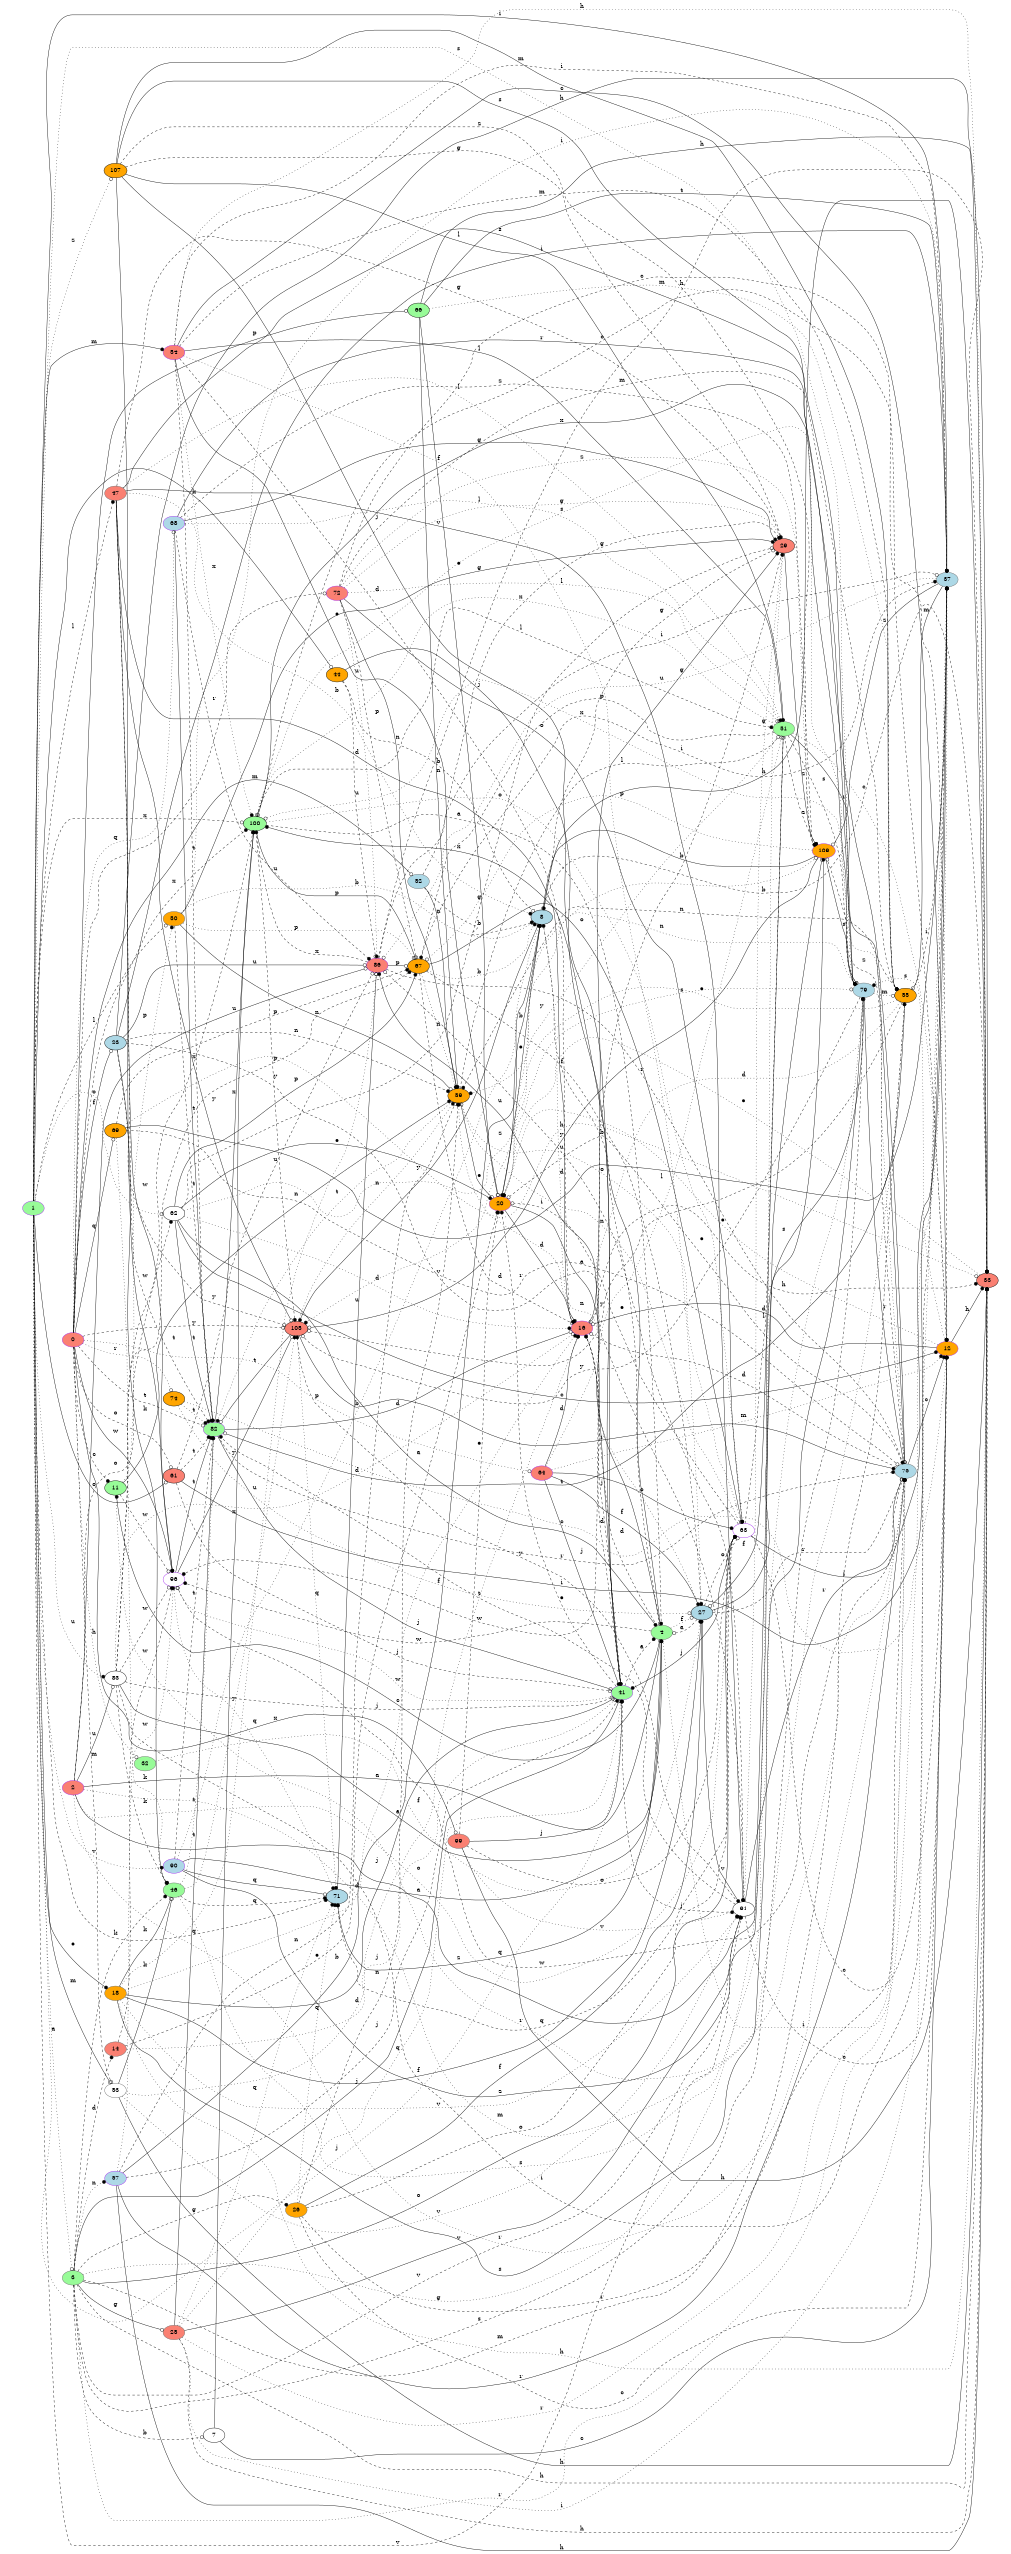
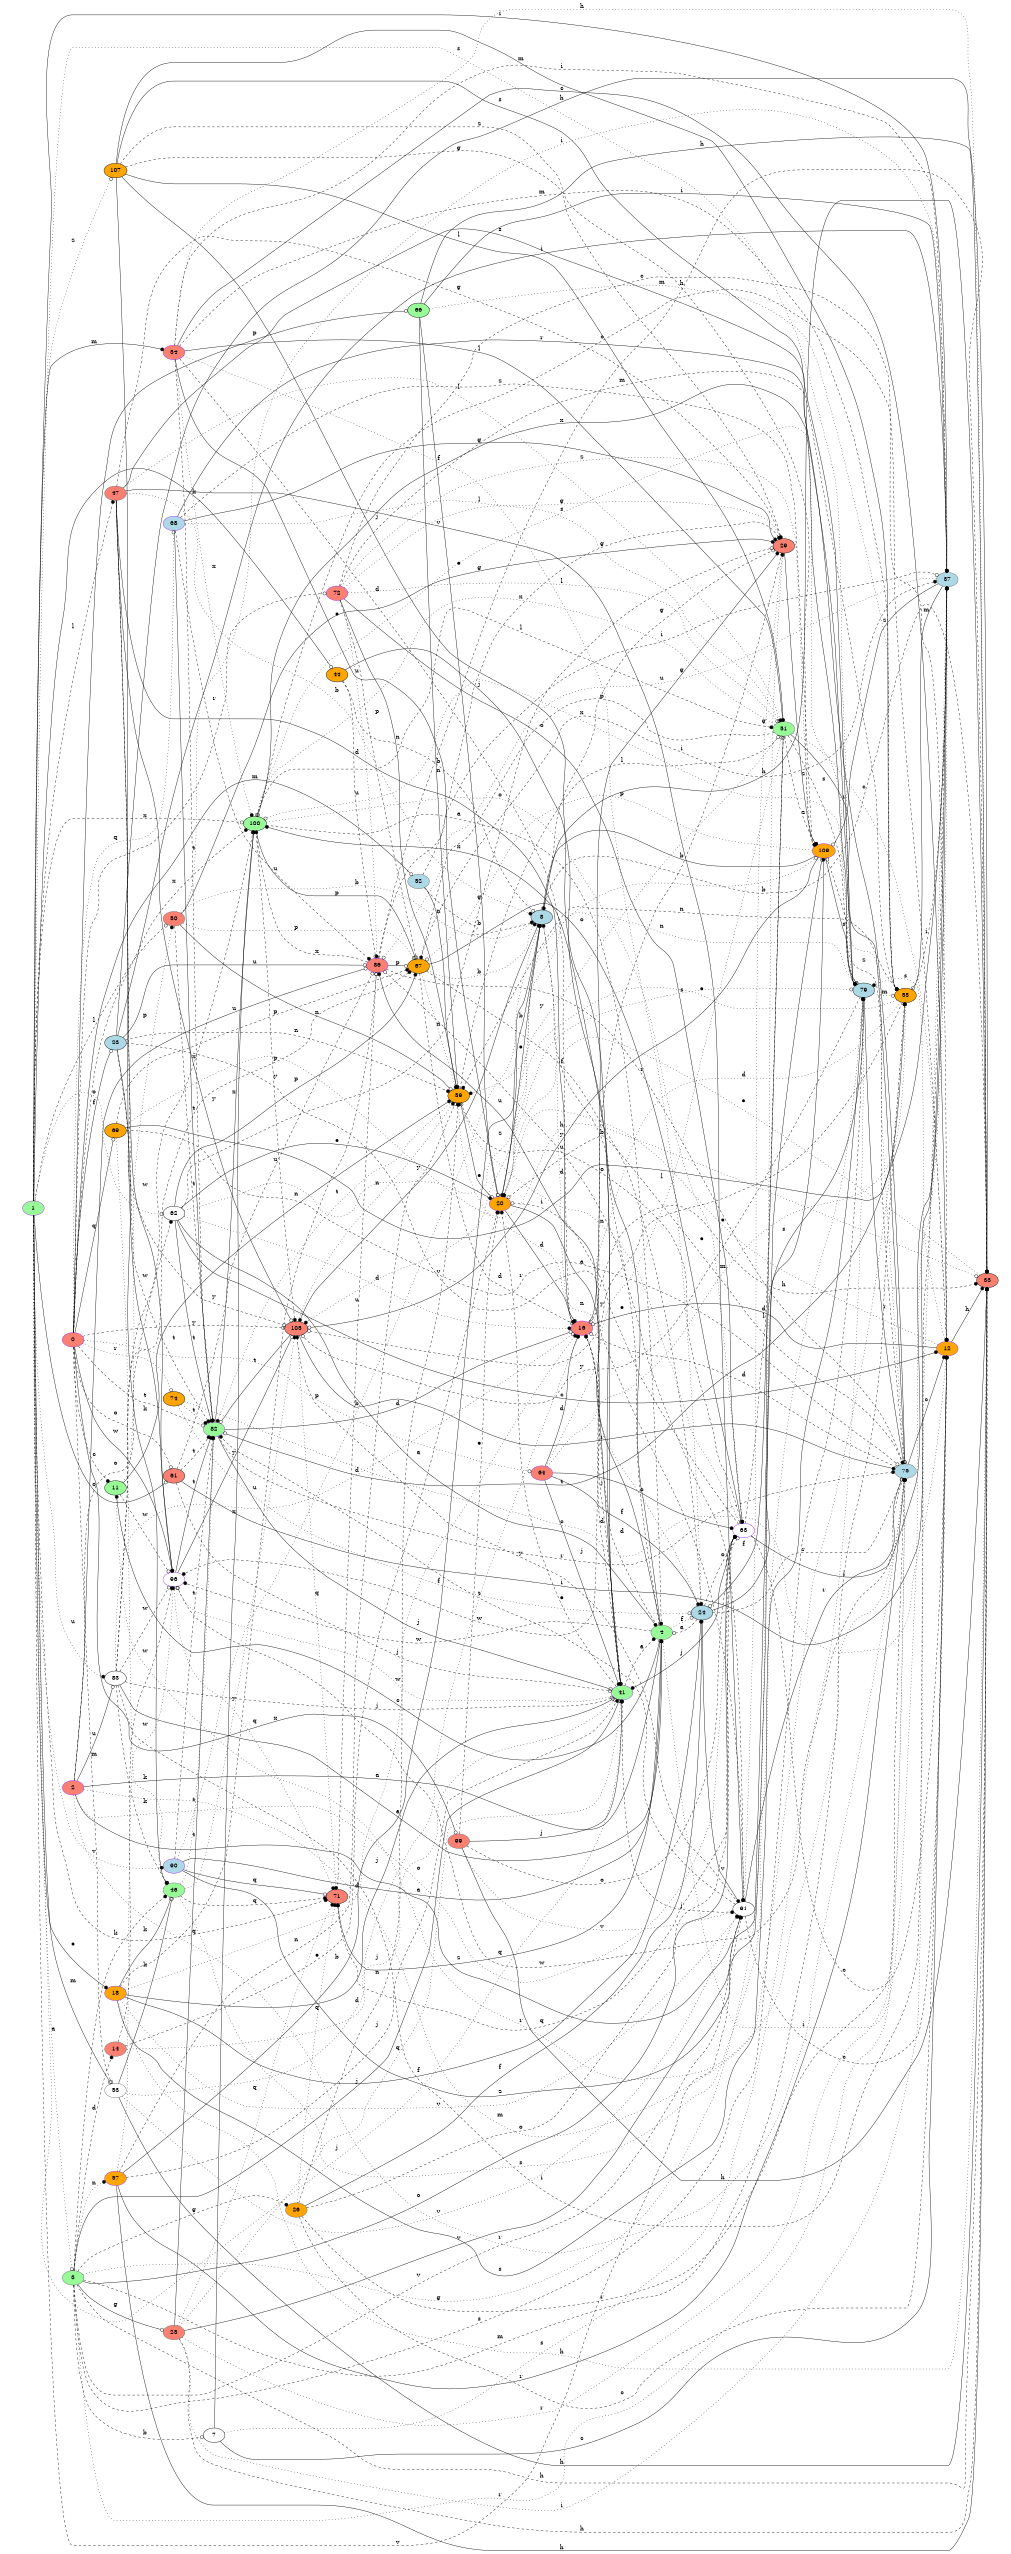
edge "66" -> "37": label "t" -> "i"
node "50": fillcolor orange -> salmon
node "79": color gray40 -> black
edge "59" -> "63": style dotted -> dashed
edge "64" -> "12": now "64" -> "55"
edge "71" -> "86": style solid -> dashed
edge "18" -> "86": style dotted -> dashed
node "27": label "27" -> "24"
node "32": removed
node "71": fillcolor lightblue -> salmon
edge "7" -> "79": added, label "s"
node "18": color gray40 -> purple
node "57": fillcolor lightblue -> orange
